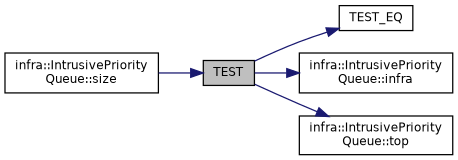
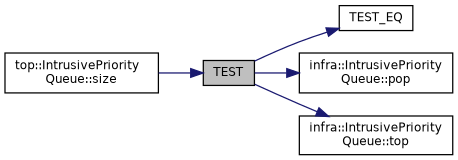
node "infra::IntrusivePriority Queue::size": label "infra::IntrusivePriority Queue::size" -> "top::IntrusivePriority Queue::size"
node "infra::IntrusivePriority Queue::infra": label "infra::IntrusivePriority Queue::infra" -> "infra::IntrusivePriority Queue::pop"
